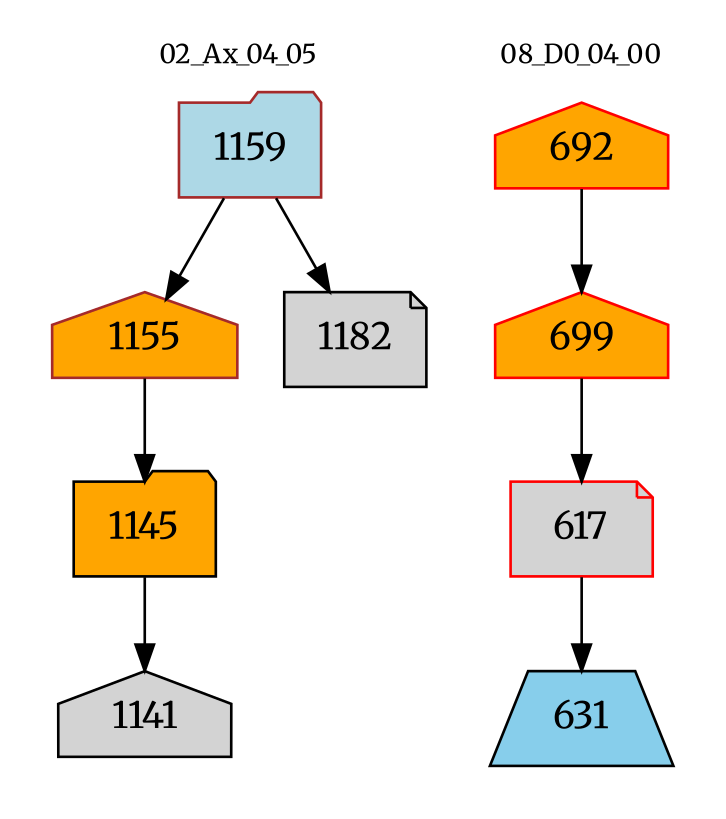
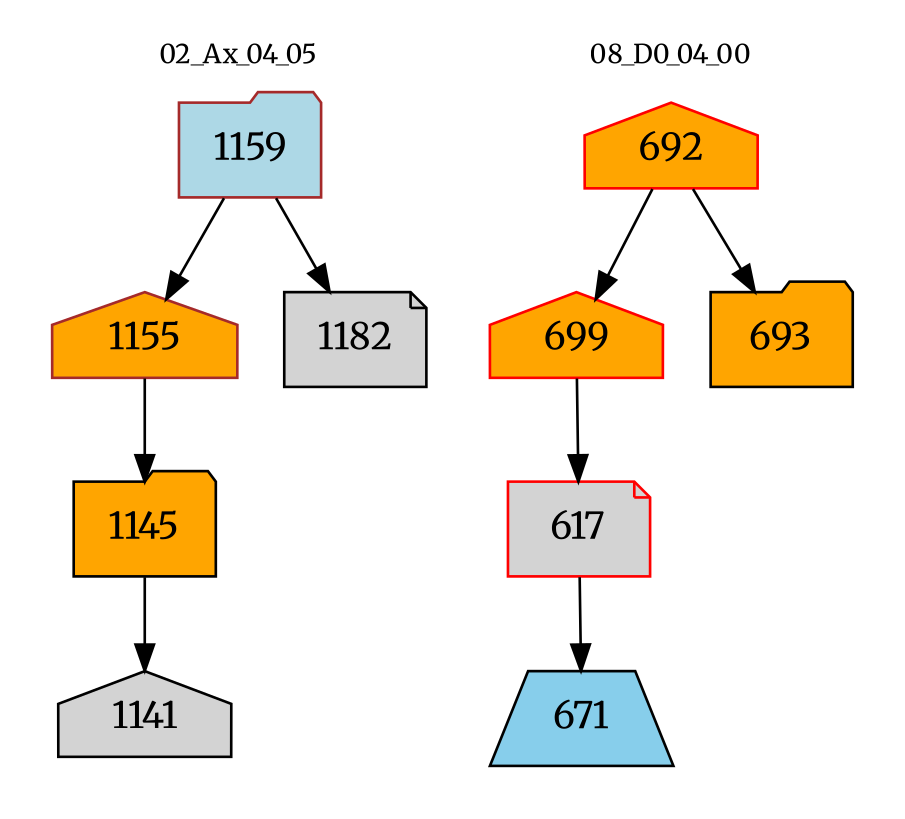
node "693": added
node "631": label "631" -> "671"
